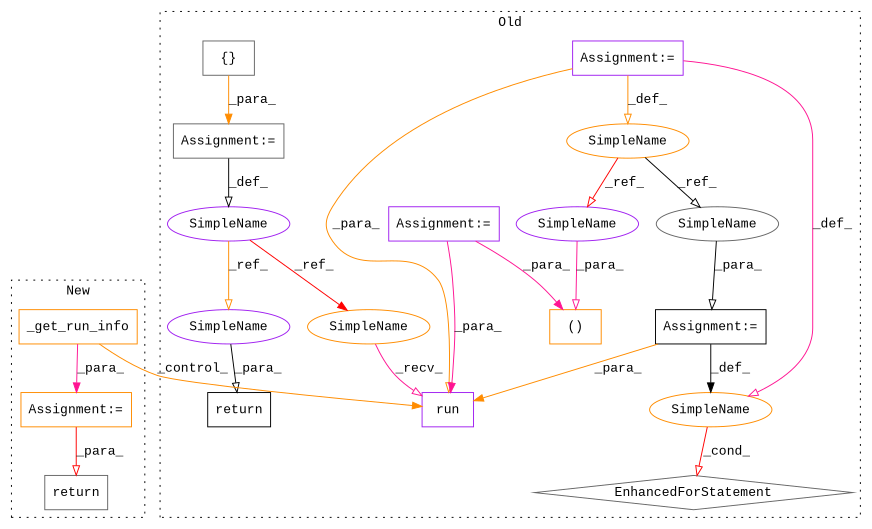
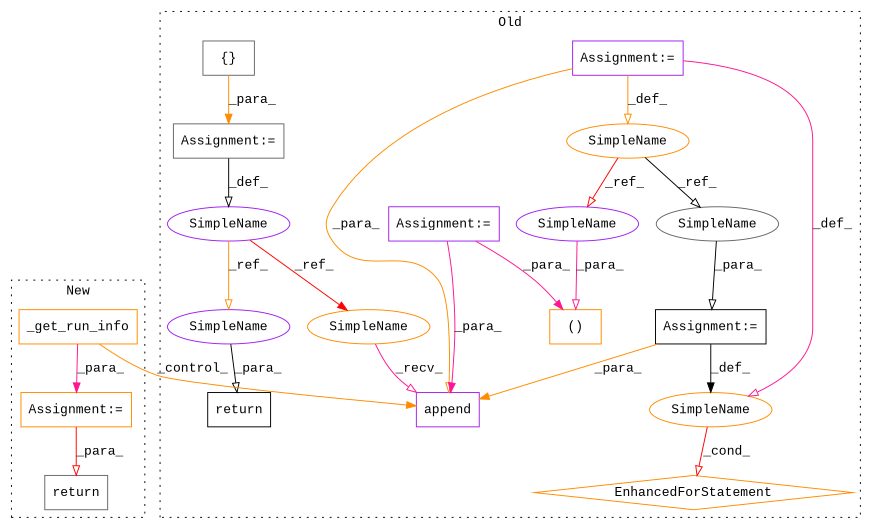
node "run": label "run" -> "append"
node "EnhancedForStatement": color gray40 -> darkorange
